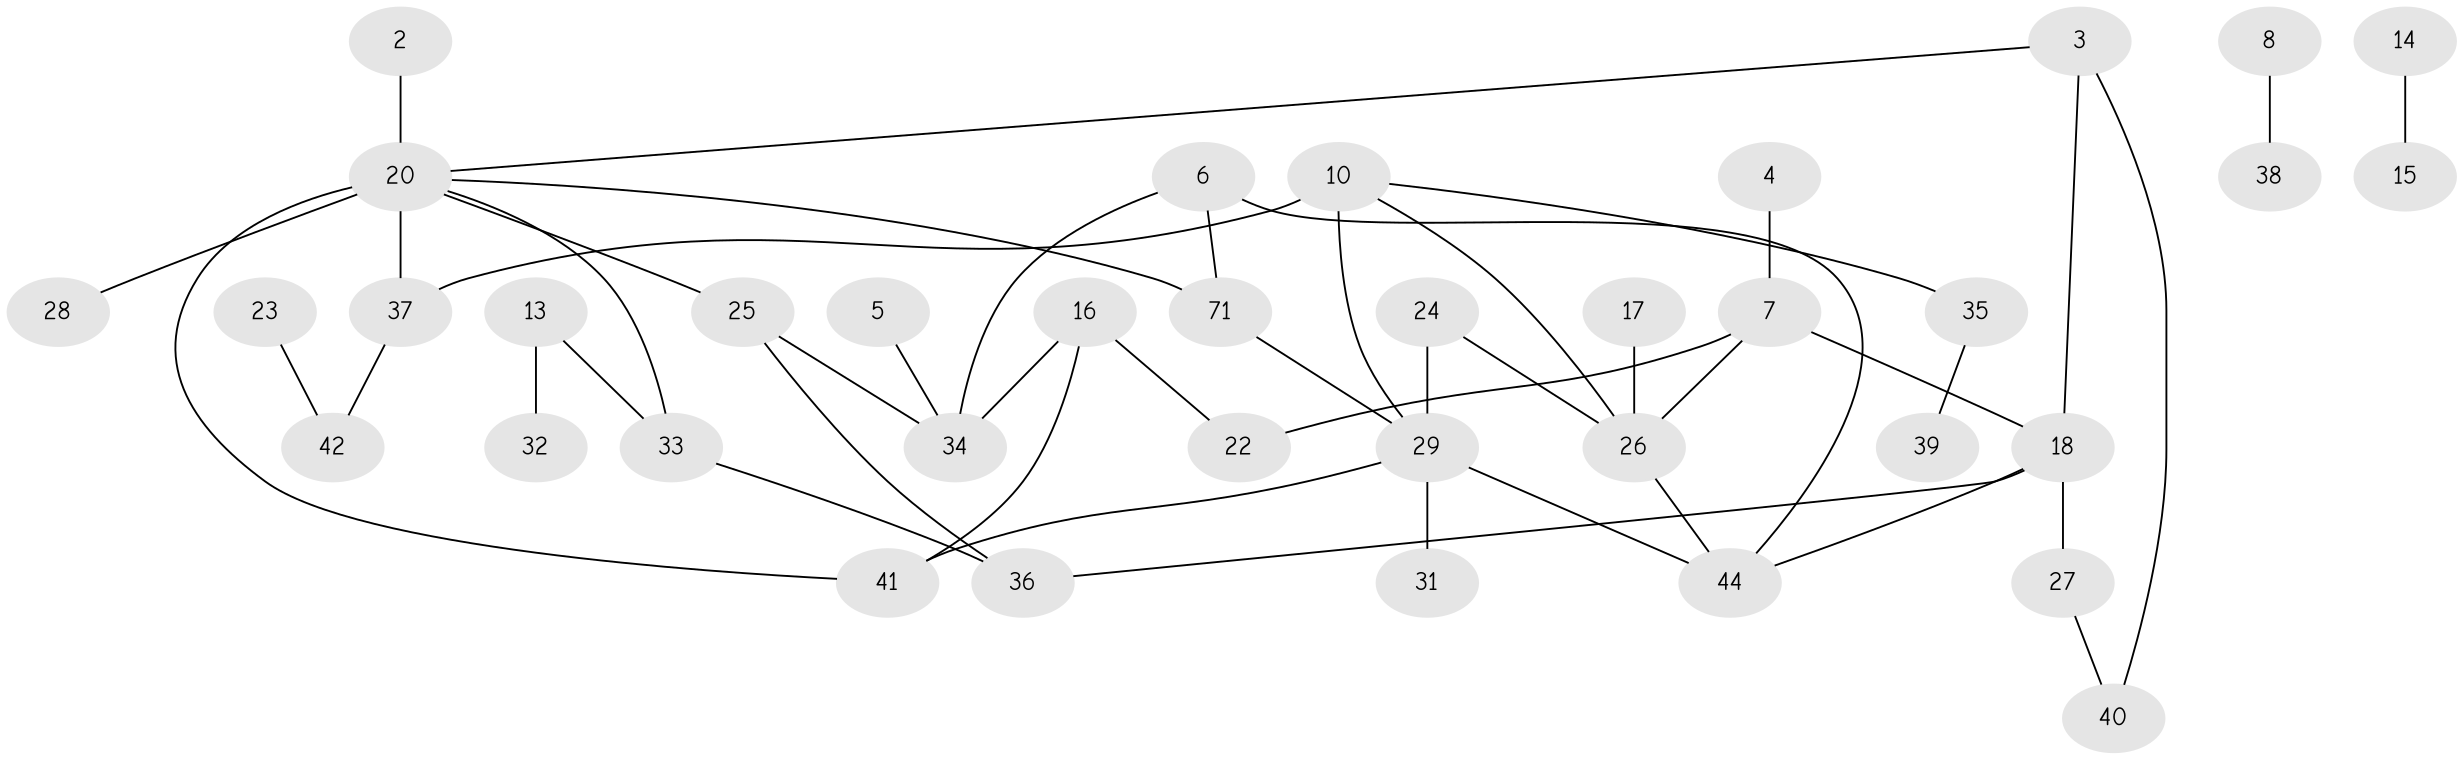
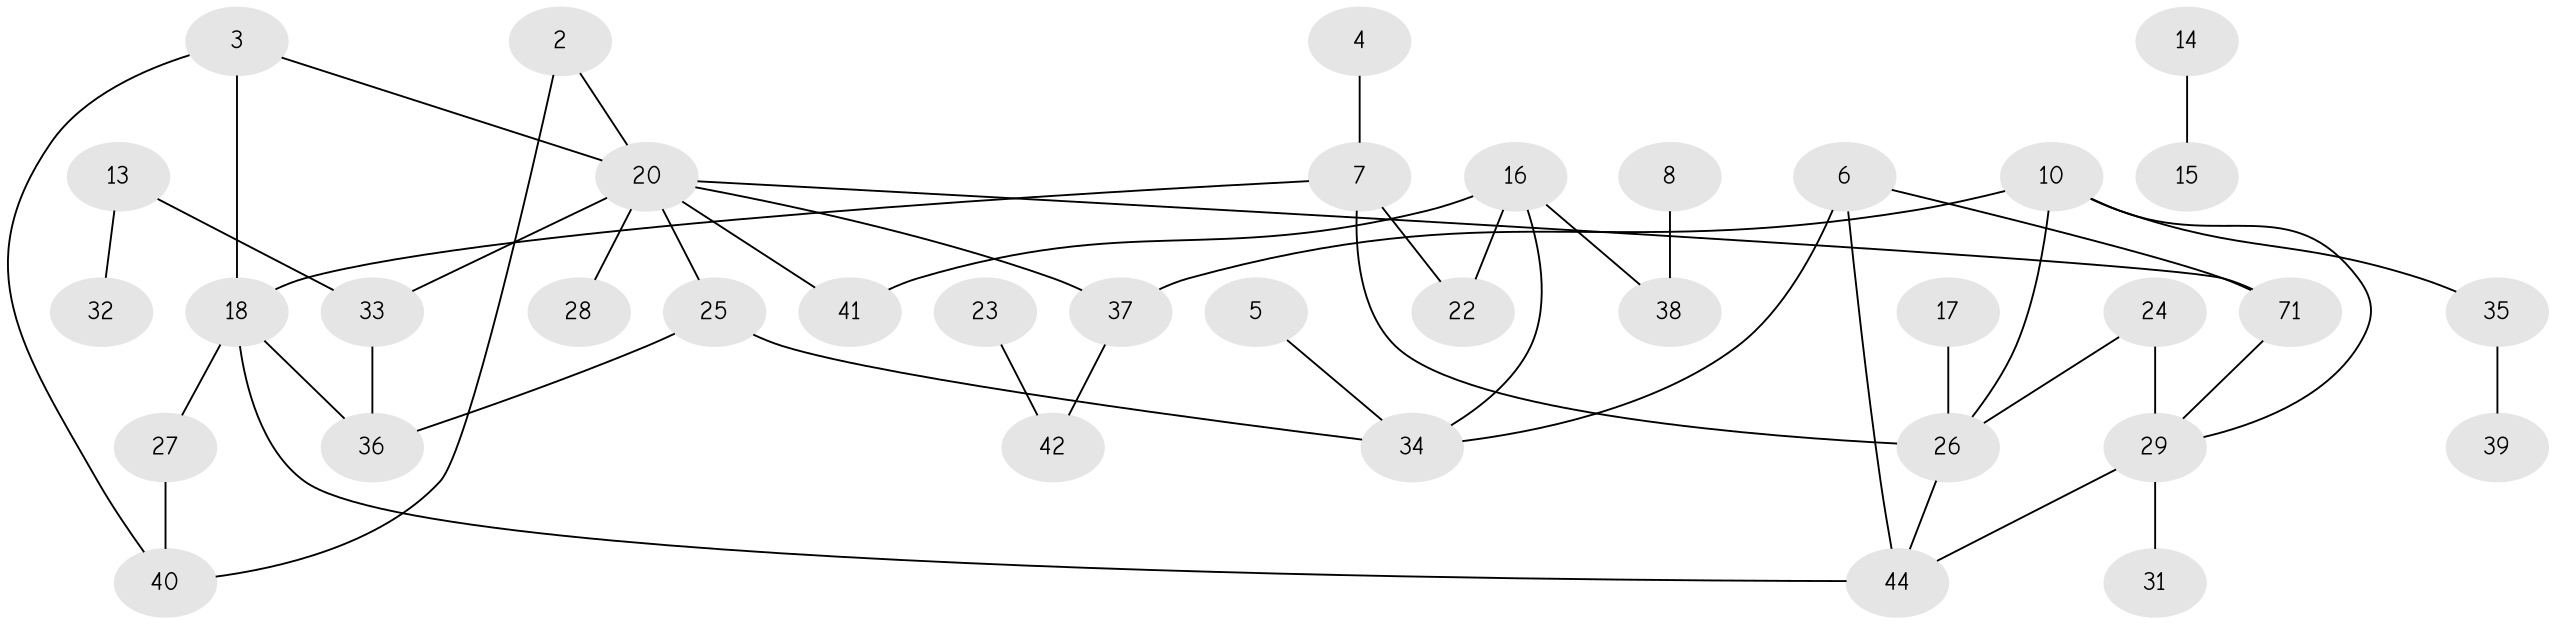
edge "16" -- "38": added
edge "2" -- "40": added
edge "29" -- "41": removed
